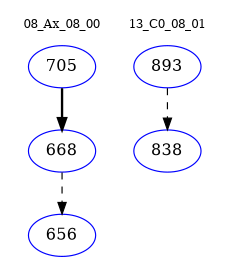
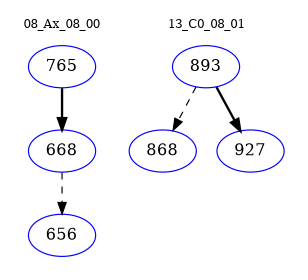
node "705": label "705" -> "765"
node "838": label "838" -> "868"
node "927": added
